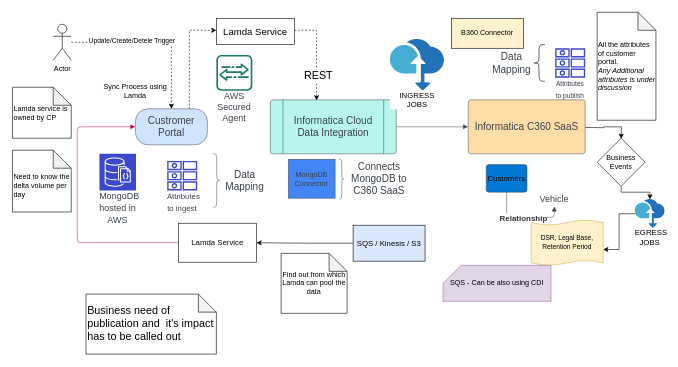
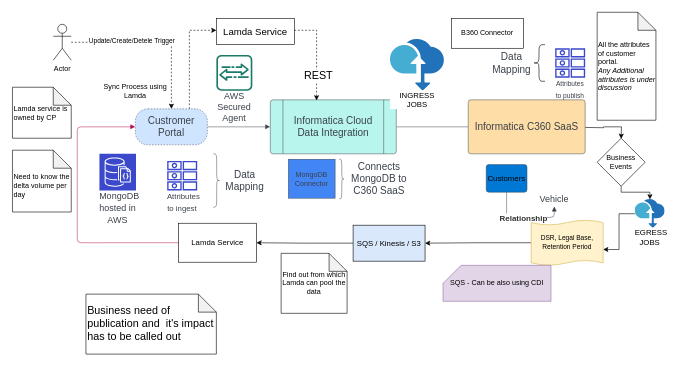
node "B360 Connector": fillcolor #fff2cc -> #ffffff
node "Custromer Portal": style solid -> dashed
edge "Custromer Portal" -> "Informatica Cloud Data Integration": added
edge "Informatica Cloud Data Integration" -> "Informatica C360 SaaS": arrowhead block -> none
edge "DSR, Legal Base, Retention Period" -> "SQS / Kinesis / S3": added
